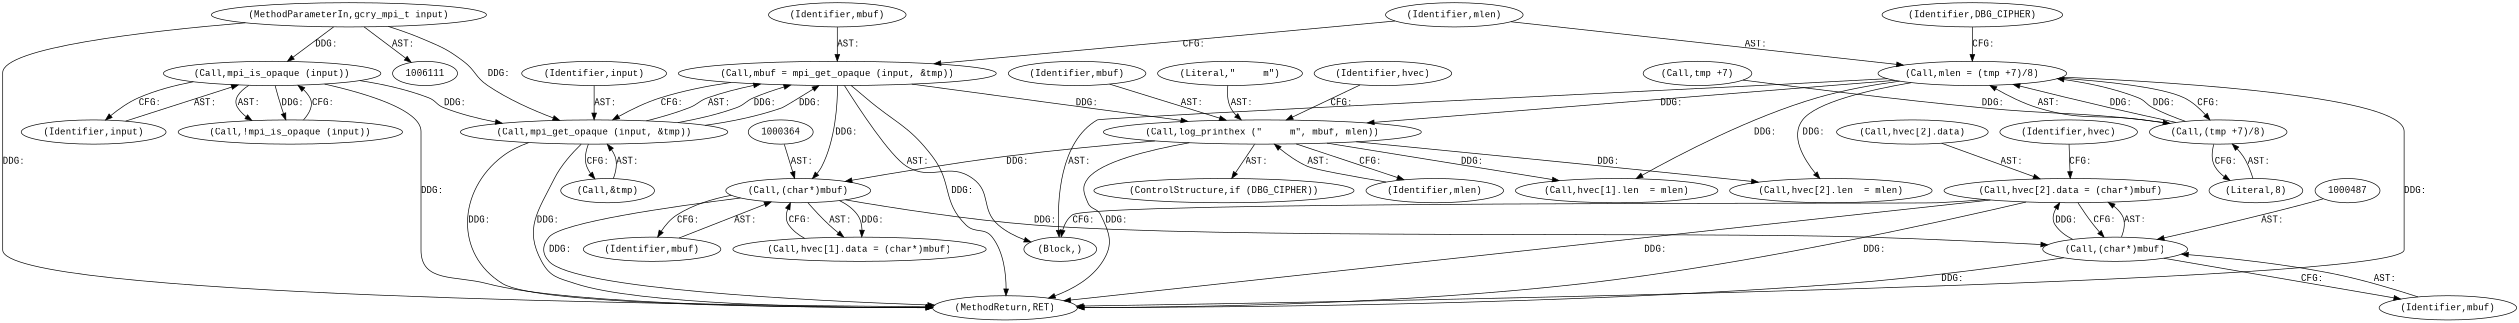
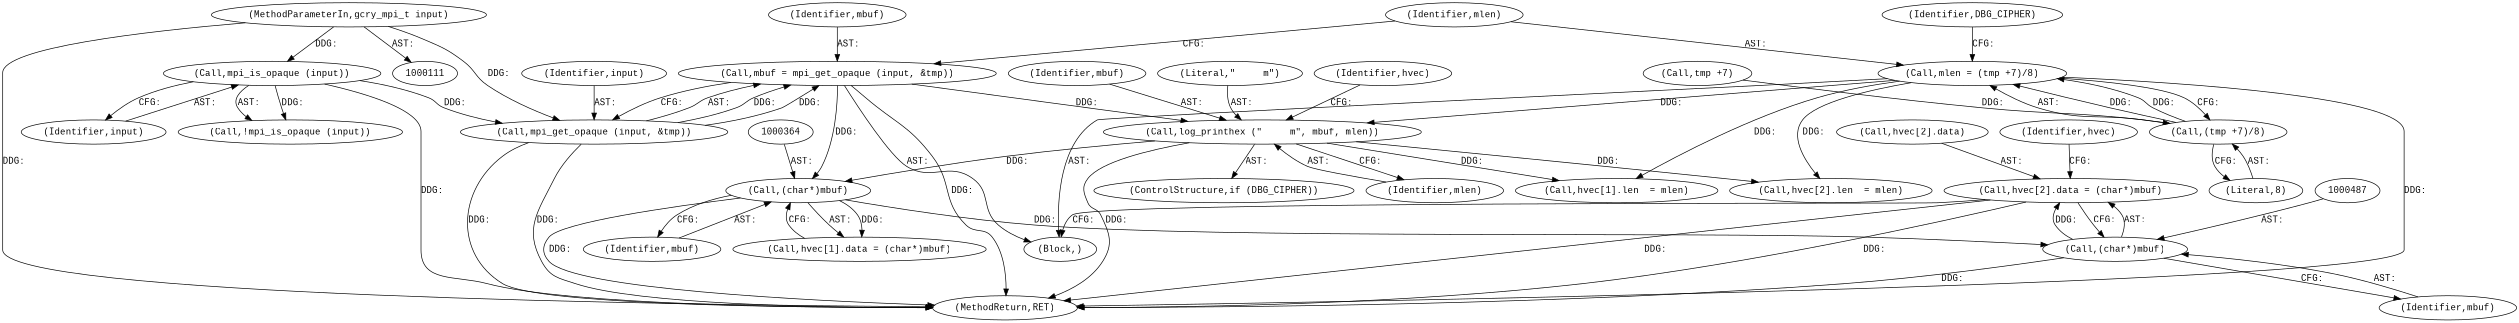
node "1006111": label "1006111" -> "1000111"
edge "(Call,!mpi_is_opaque (input))" -> "(Call,mpi_is_opaque (input))": removed, label "CFG:"
node "(Call,&tmp)": removed
